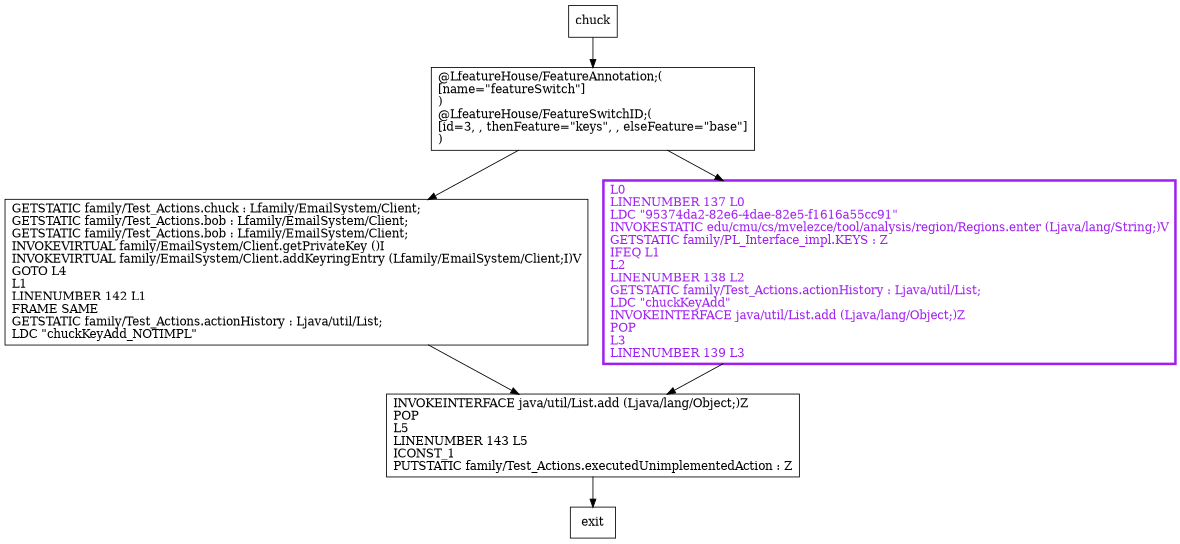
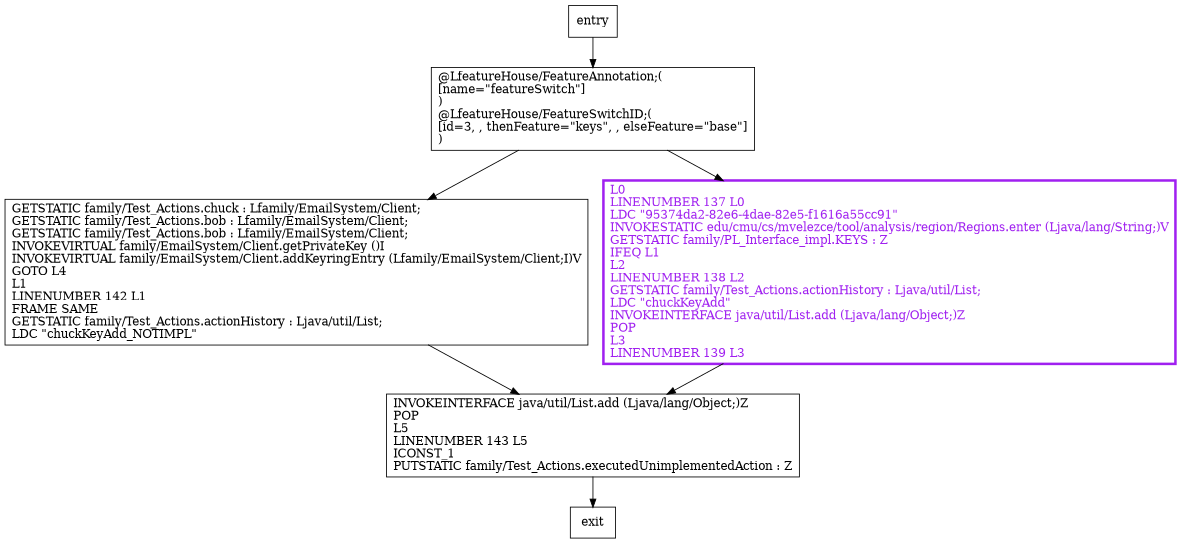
node "chuck": label "chuck" -> "entry"
